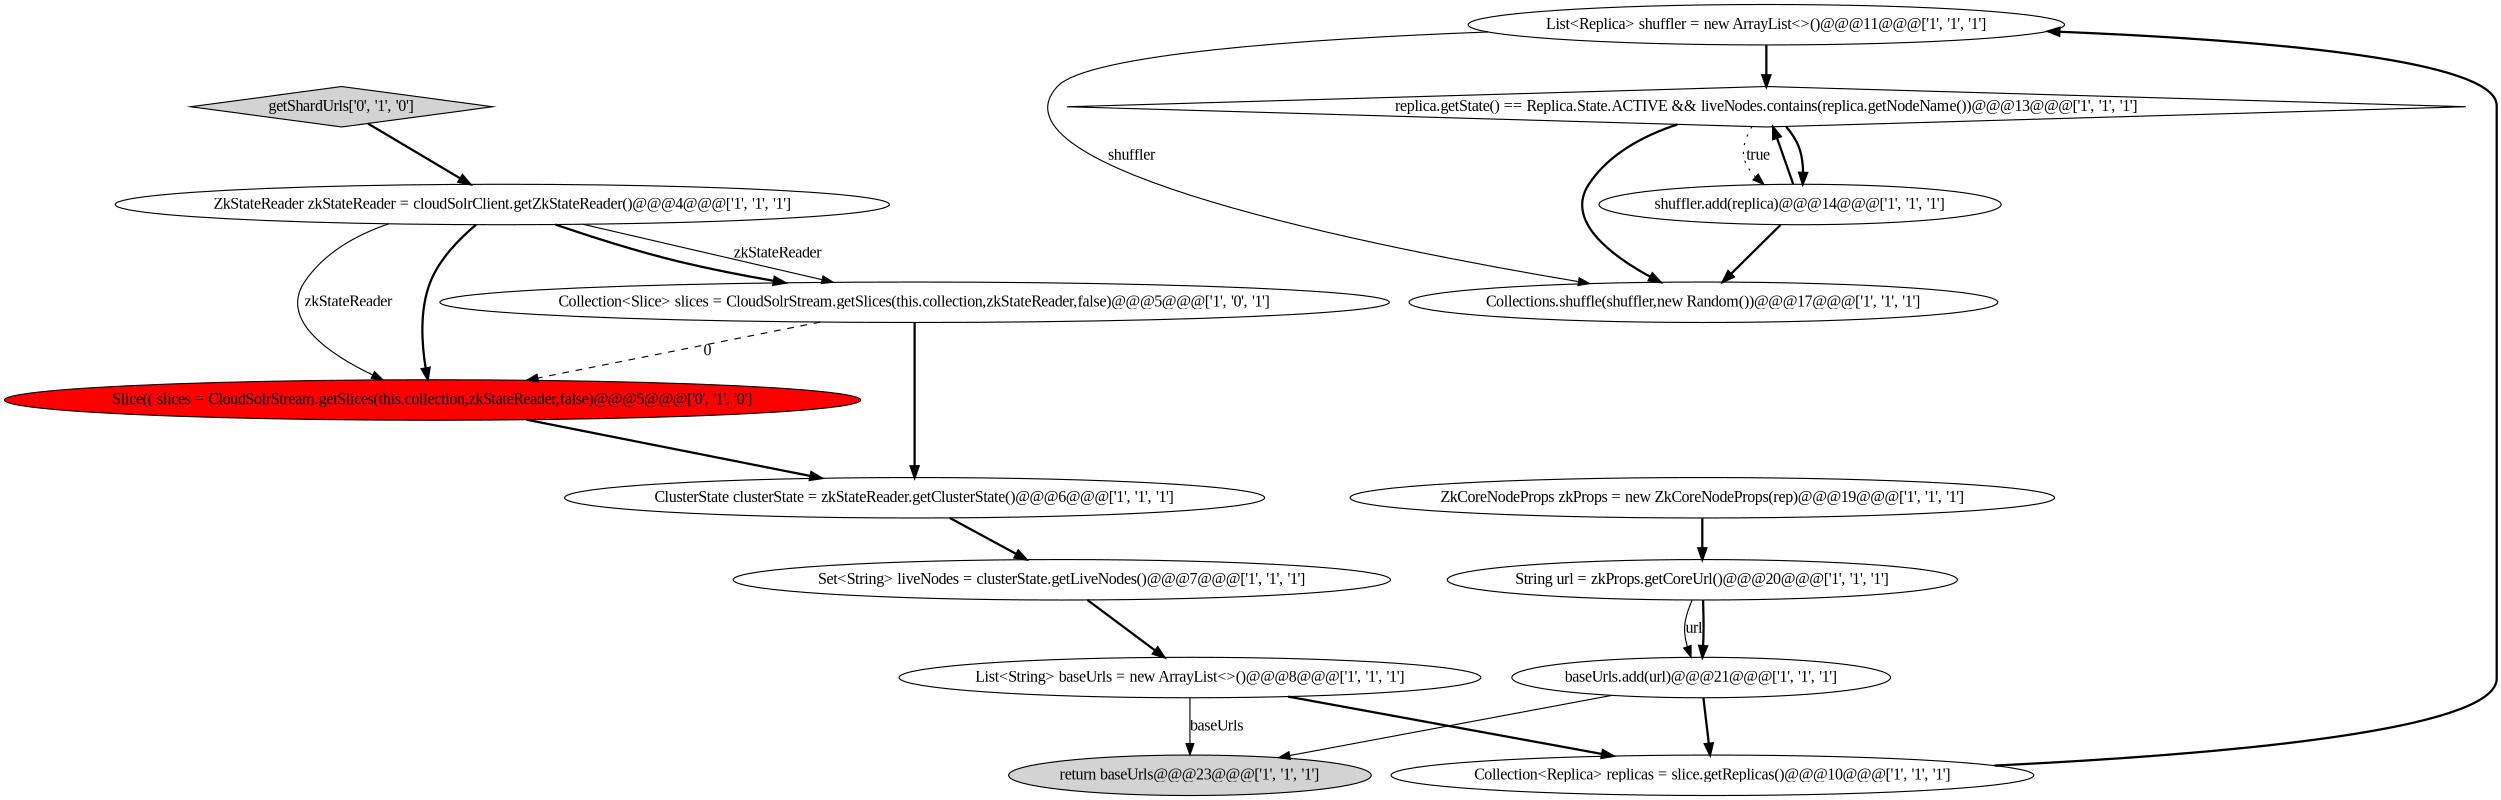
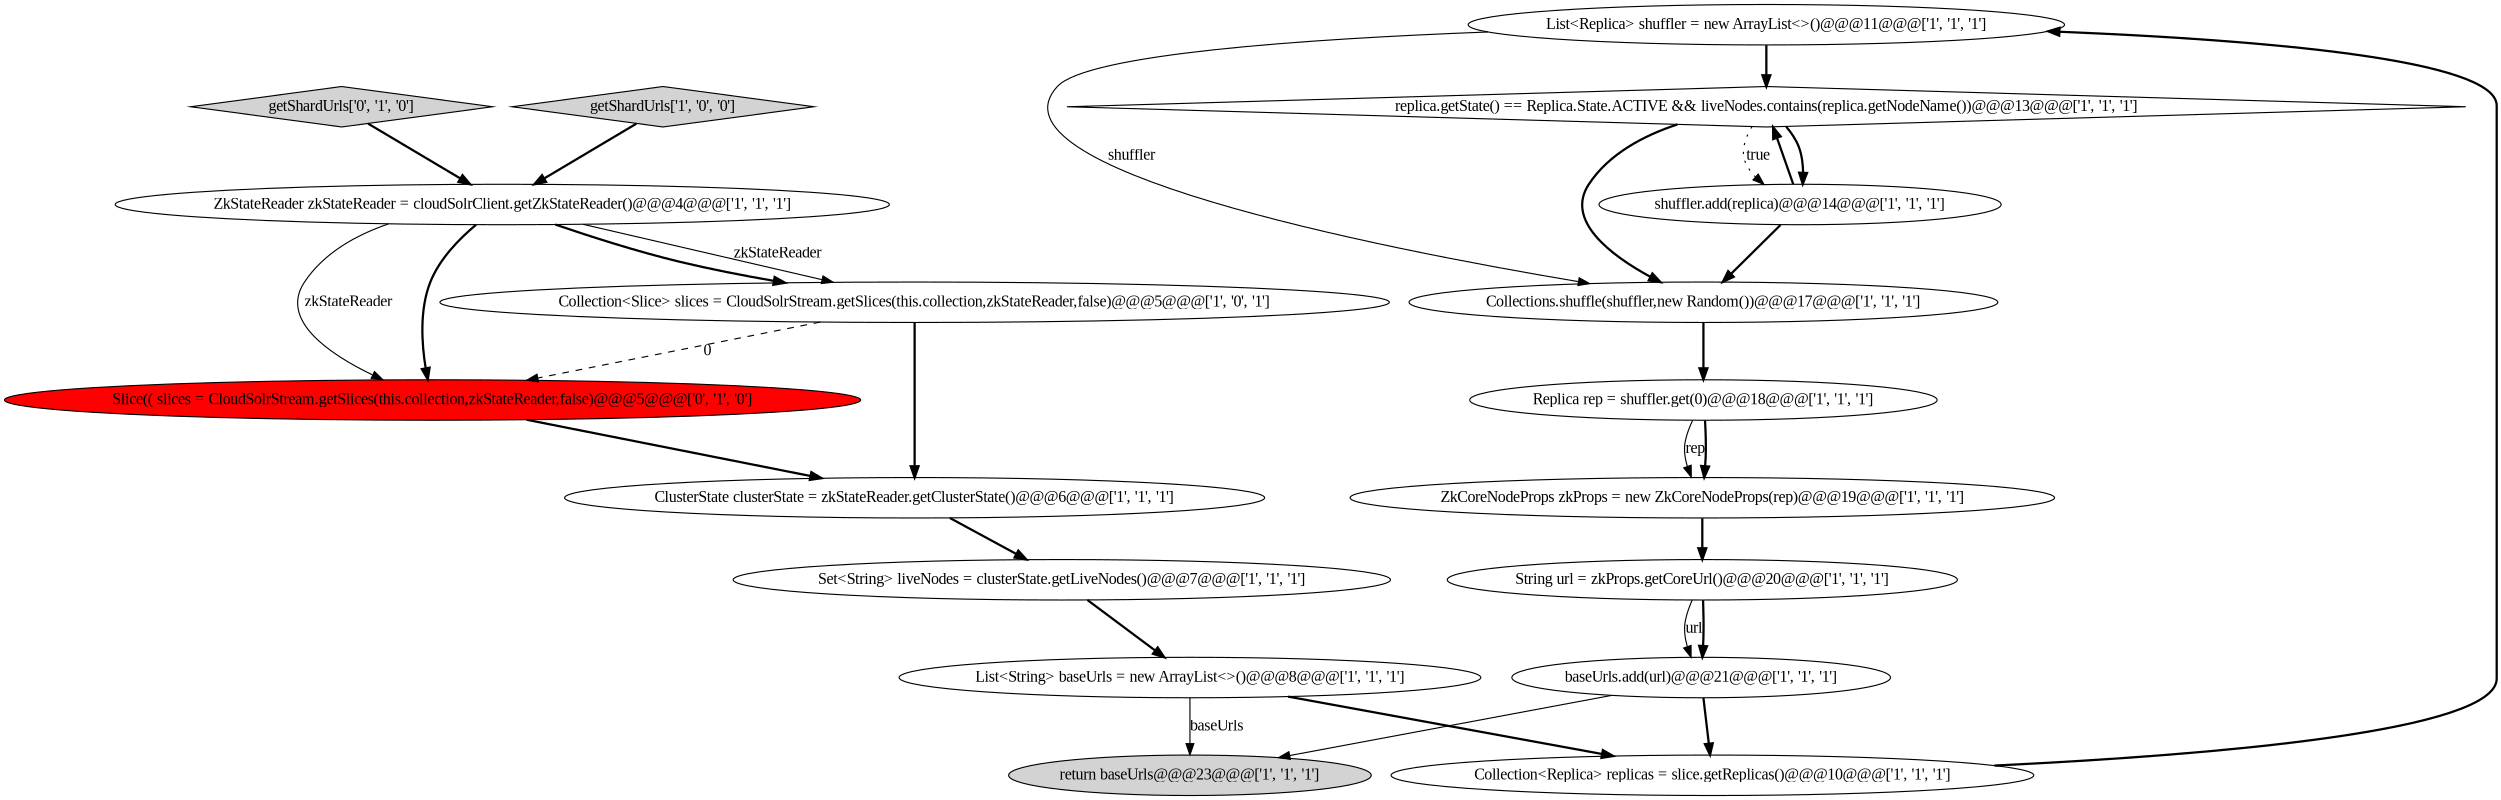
node "getShardUrls['1', '0', '0']": added
node "Replica rep = shuffler.get(0)@@@18@@@['1', '1', '1']": added
